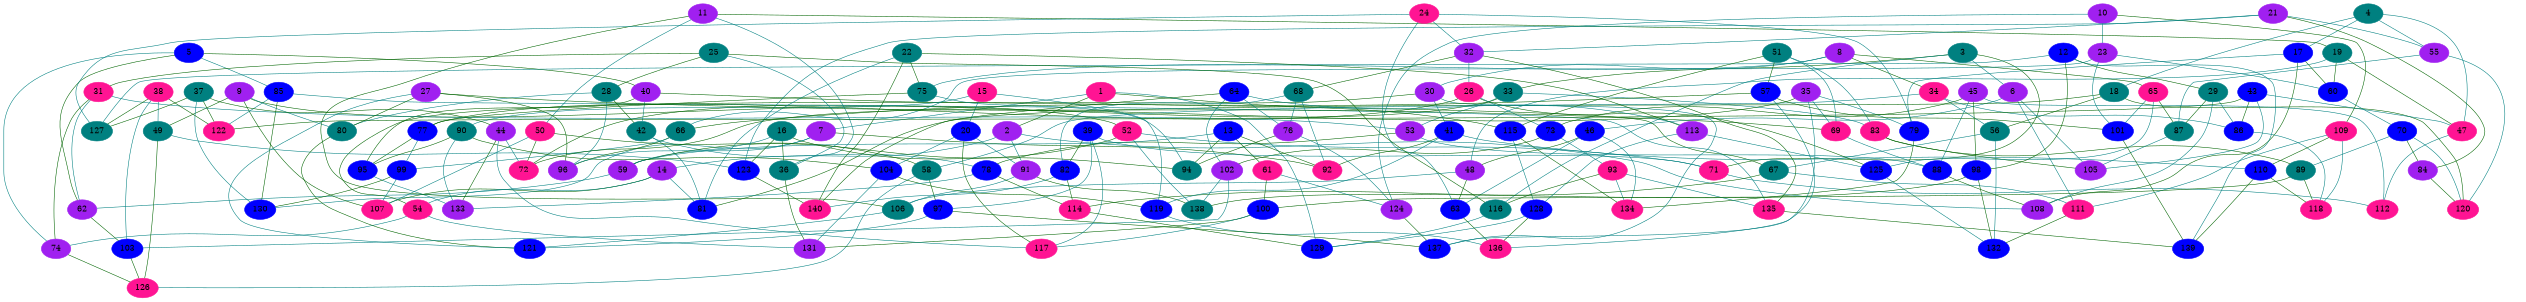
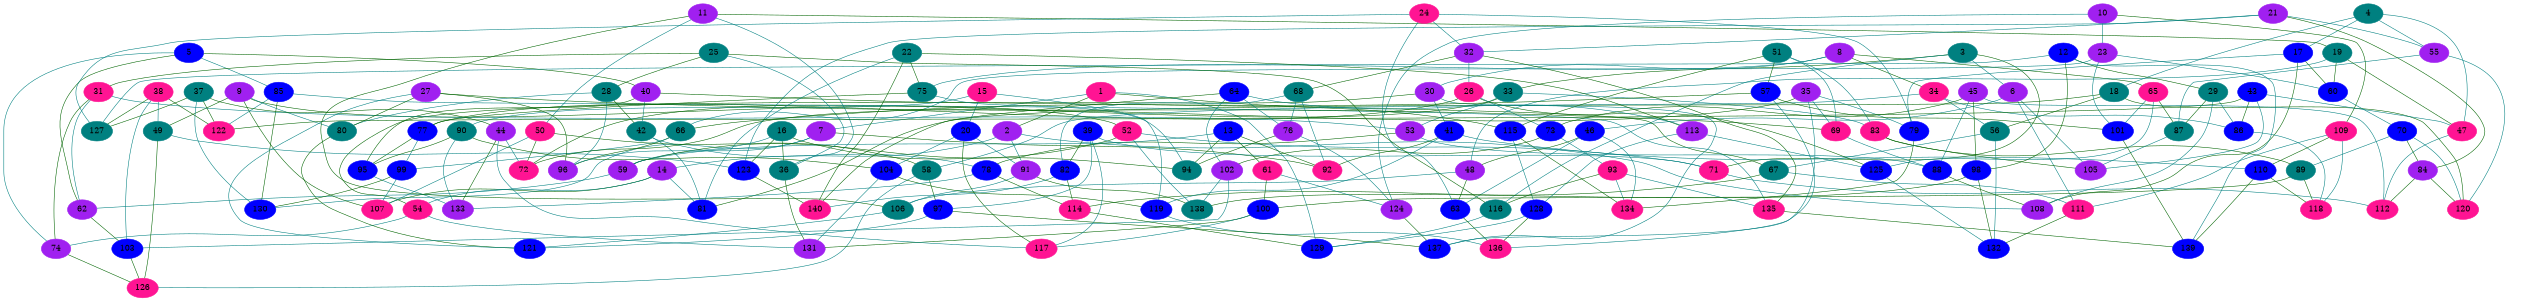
edge "84" -- "112": added
